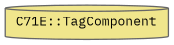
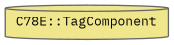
node "C71E::TagComponent": label "C71E::TagComponent" -> "C78E::TagComponent"
